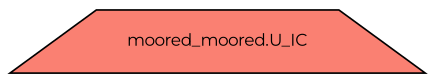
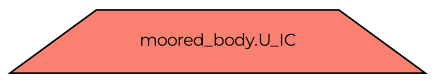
node "moored_moored.U_IC": label "moored_moored.U_IC" -> "moored_body.U_IC"
